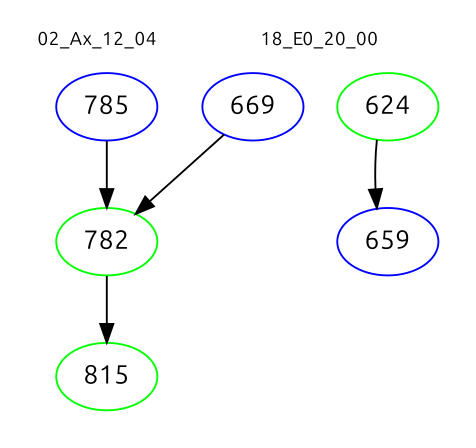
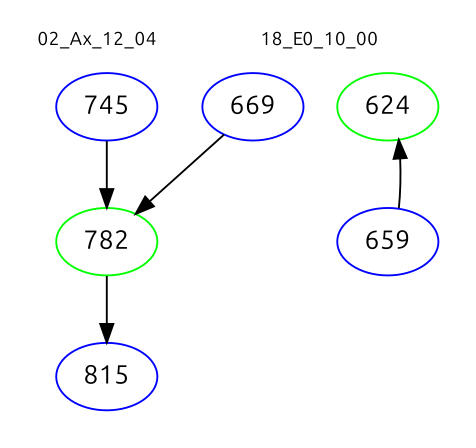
cluster "18_E0_20_00": label "18_E0_20_00" -> "18_E0_10_00"
node "785": label "785" -> "745"
edge "624" -> "659": reversed
node "815": color green -> blue
